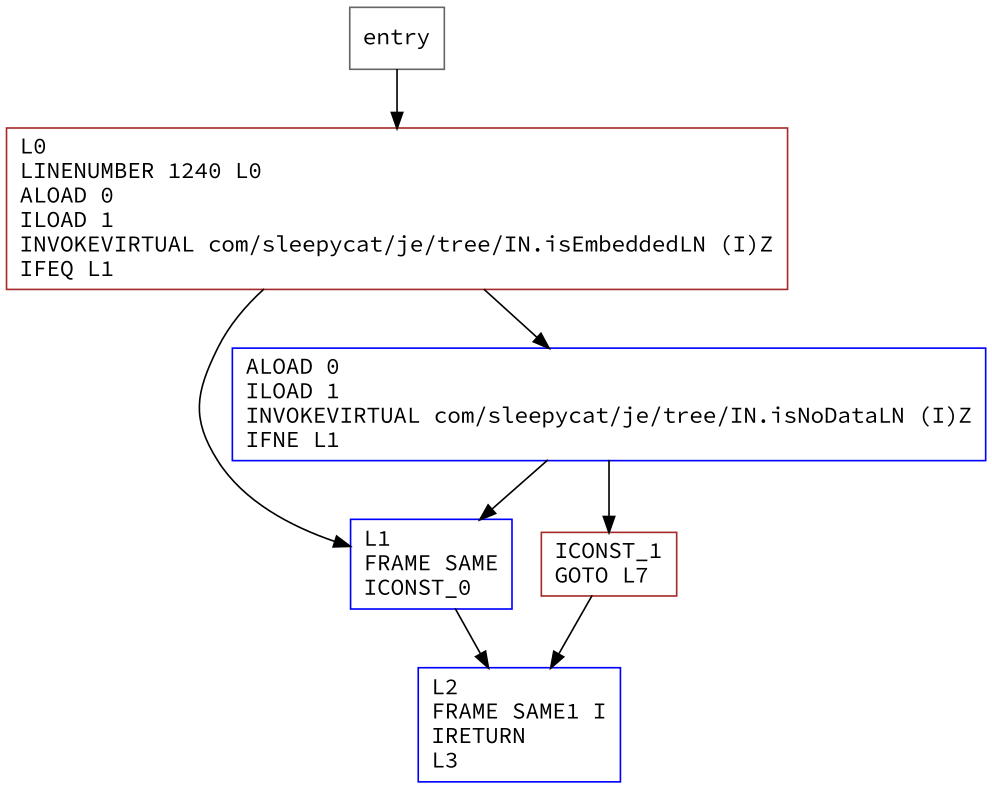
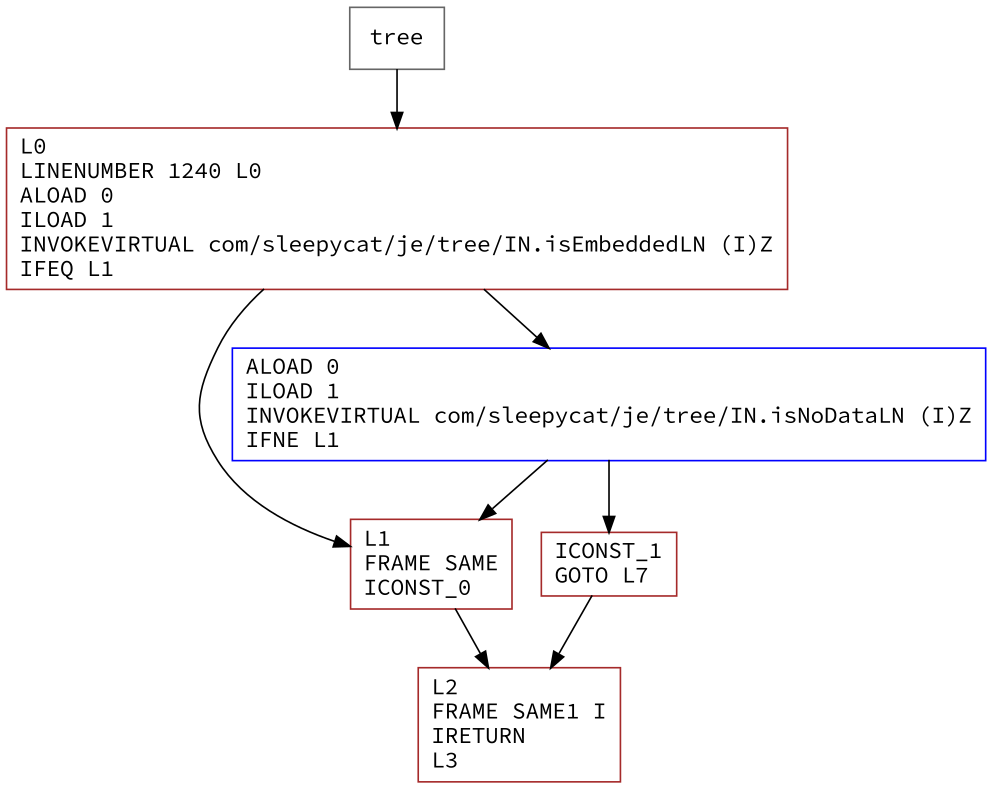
node "entry": label "entry" -> "tree"
node "L1 FRAME SAME ICONST_0": color blue -> brown
node "L2 FRAME SAME1 I IRETURN L3": color blue -> brown
